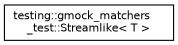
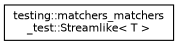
node "testing::gmock_matchers _test::Streamlike< T >": label "testing::gmock_matchers _test::Streamlike< T >" -> "testing::matchers_matchers _test::Streamlike< T >"
